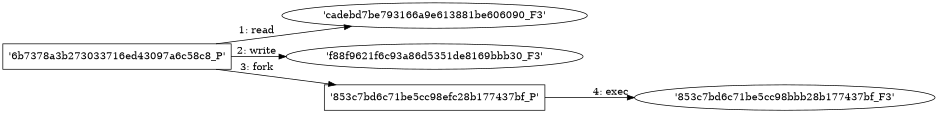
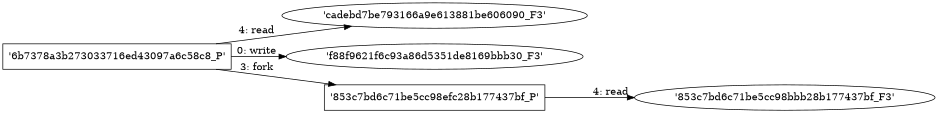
edge "'6b7378a3b273033716ed43097a6c58c8_P'" -> "'cadebd7be793166a9e613881be606090_F3'": label "1: read" -> "4: read"
edge "'6b7378a3b273033716ed43097a6c58c8_P'" -> "'f88f9621f6c93a86d5351de8169bbb30_F3'": label "2: write" -> "0: write"
edge "'853c7bd6c71be5cc98efc28b177437bf_P'" -> "'853c7bd6c71be5cc98bbb28b177437bf_F3'": label "4: exec" -> "4: read"
